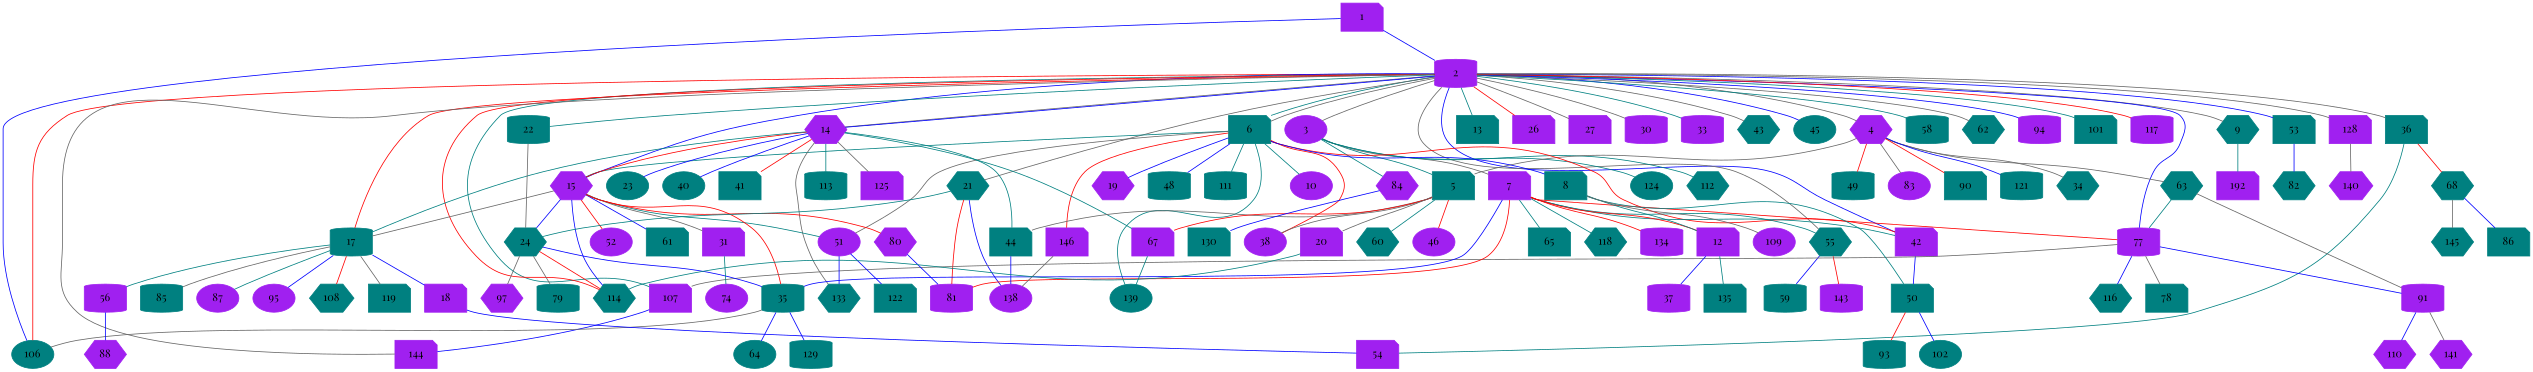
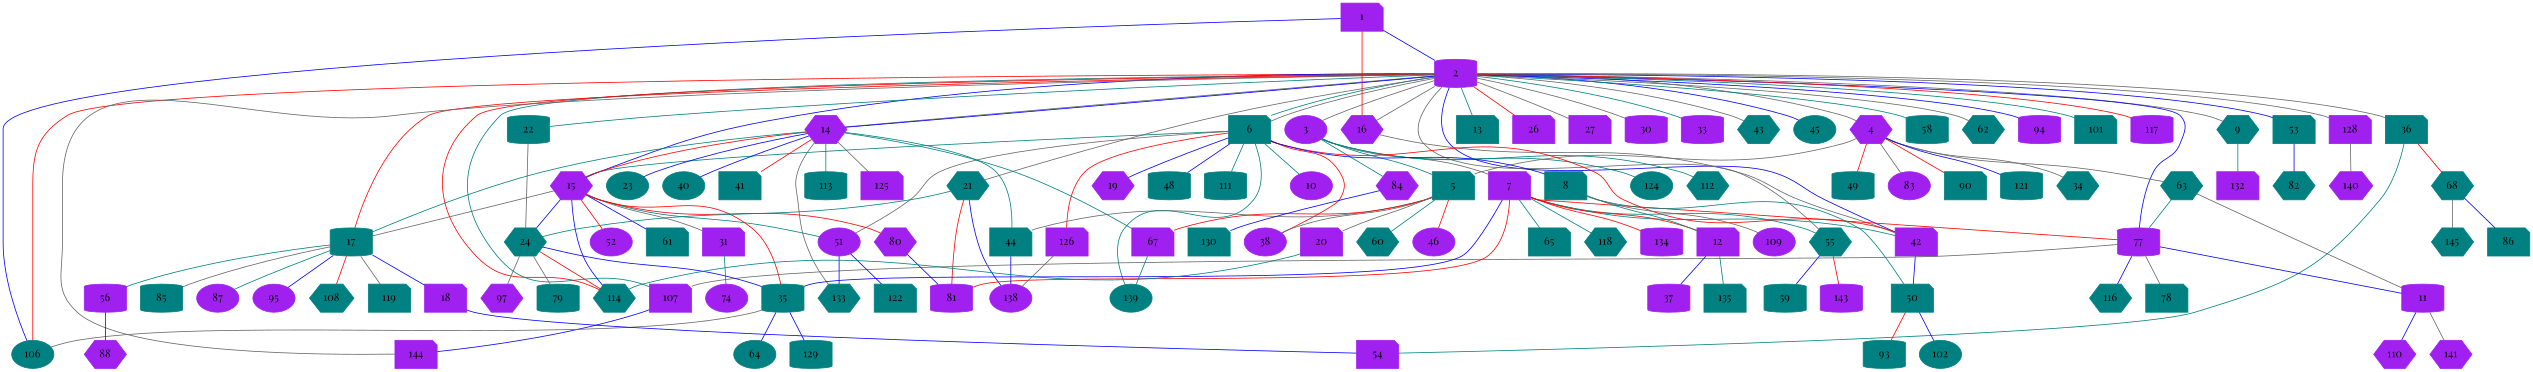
node "16": added
node "192": label "192" -> "132"
node "146": label "146" -> "126"
node "91": label "91" -> "11"
